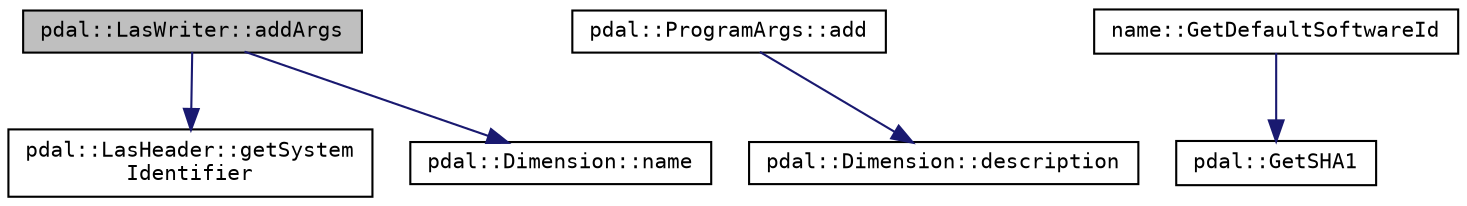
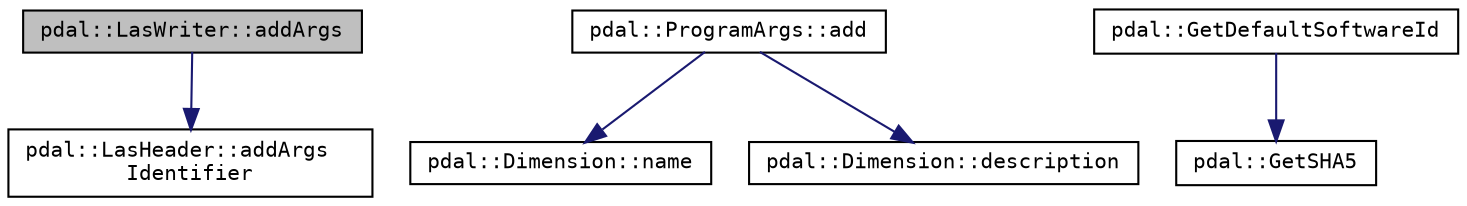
node "name::GetDefaultSoftwareId": label "name::GetDefaultSoftwareId" -> "pdal::GetDefaultSoftwareId"
edge "pdal::LasWriter::addArgs" -> "pdal::Dimension::name": now "pdal::ProgramArgs::add" -> "pdal::Dimension::name"
node "pdal::LasHeader::getSystem Identifier": label "pdal::LasHeader::getSystem Identifier" -> "pdal::LasHeader::addArgs Identifier"
node "pdal::GetSHA1": label "pdal::GetSHA1" -> "pdal::GetSHA5"
